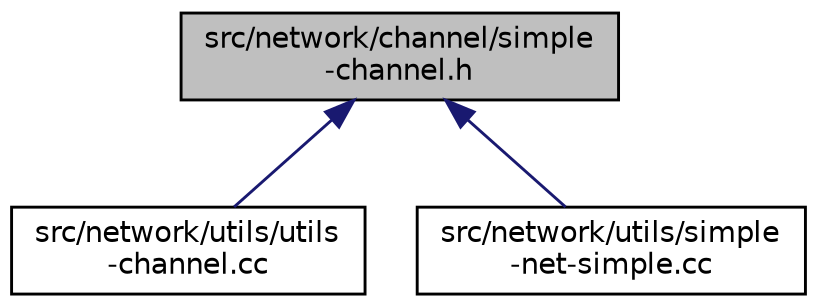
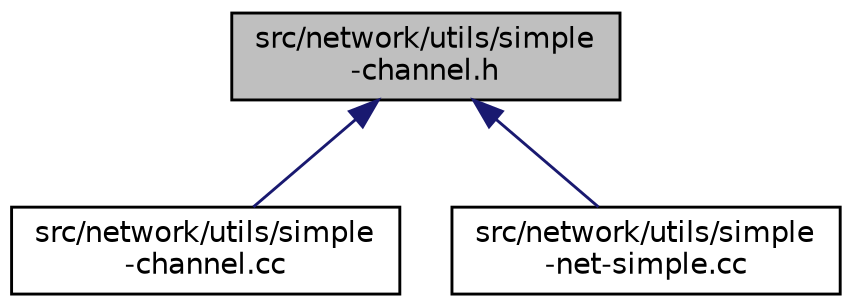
node "src/network/channel/simple -channel.h": label "src/network/channel/simple -channel.h" -> "src/network/utils/simple -channel.h"
node "src/network/utils/utils -channel.cc": label "src/network/utils/utils -channel.cc" -> "src/network/utils/simple -channel.cc"
